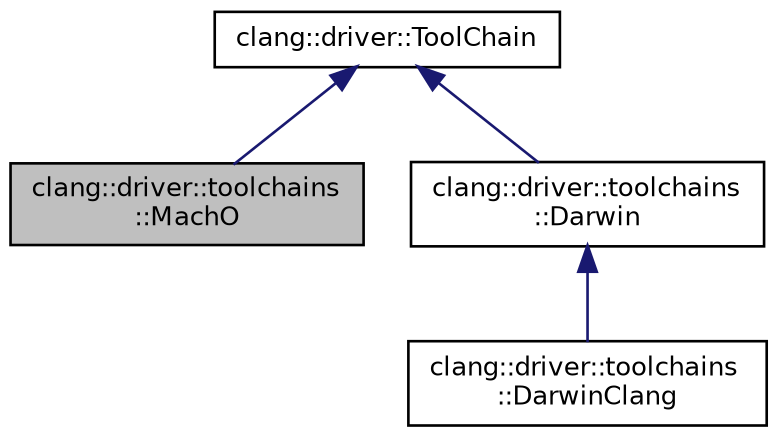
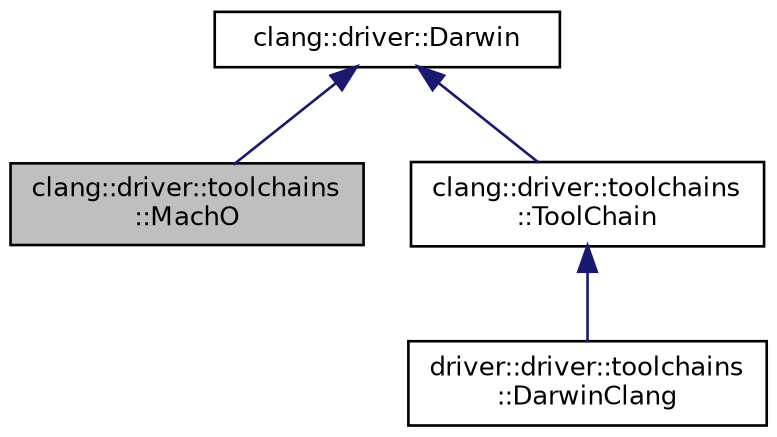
node "clang::driver::ToolChain": label "clang::driver::ToolChain" -> "clang::driver::Darwin"
node "clang::driver::toolchains ::Darwin": label "clang::driver::toolchains ::Darwin" -> "clang::driver::toolchains ::ToolChain"
node "clang::driver::toolchains ::DarwinClang": label "clang::driver::toolchains ::DarwinClang" -> "driver::driver::toolchains ::DarwinClang"
